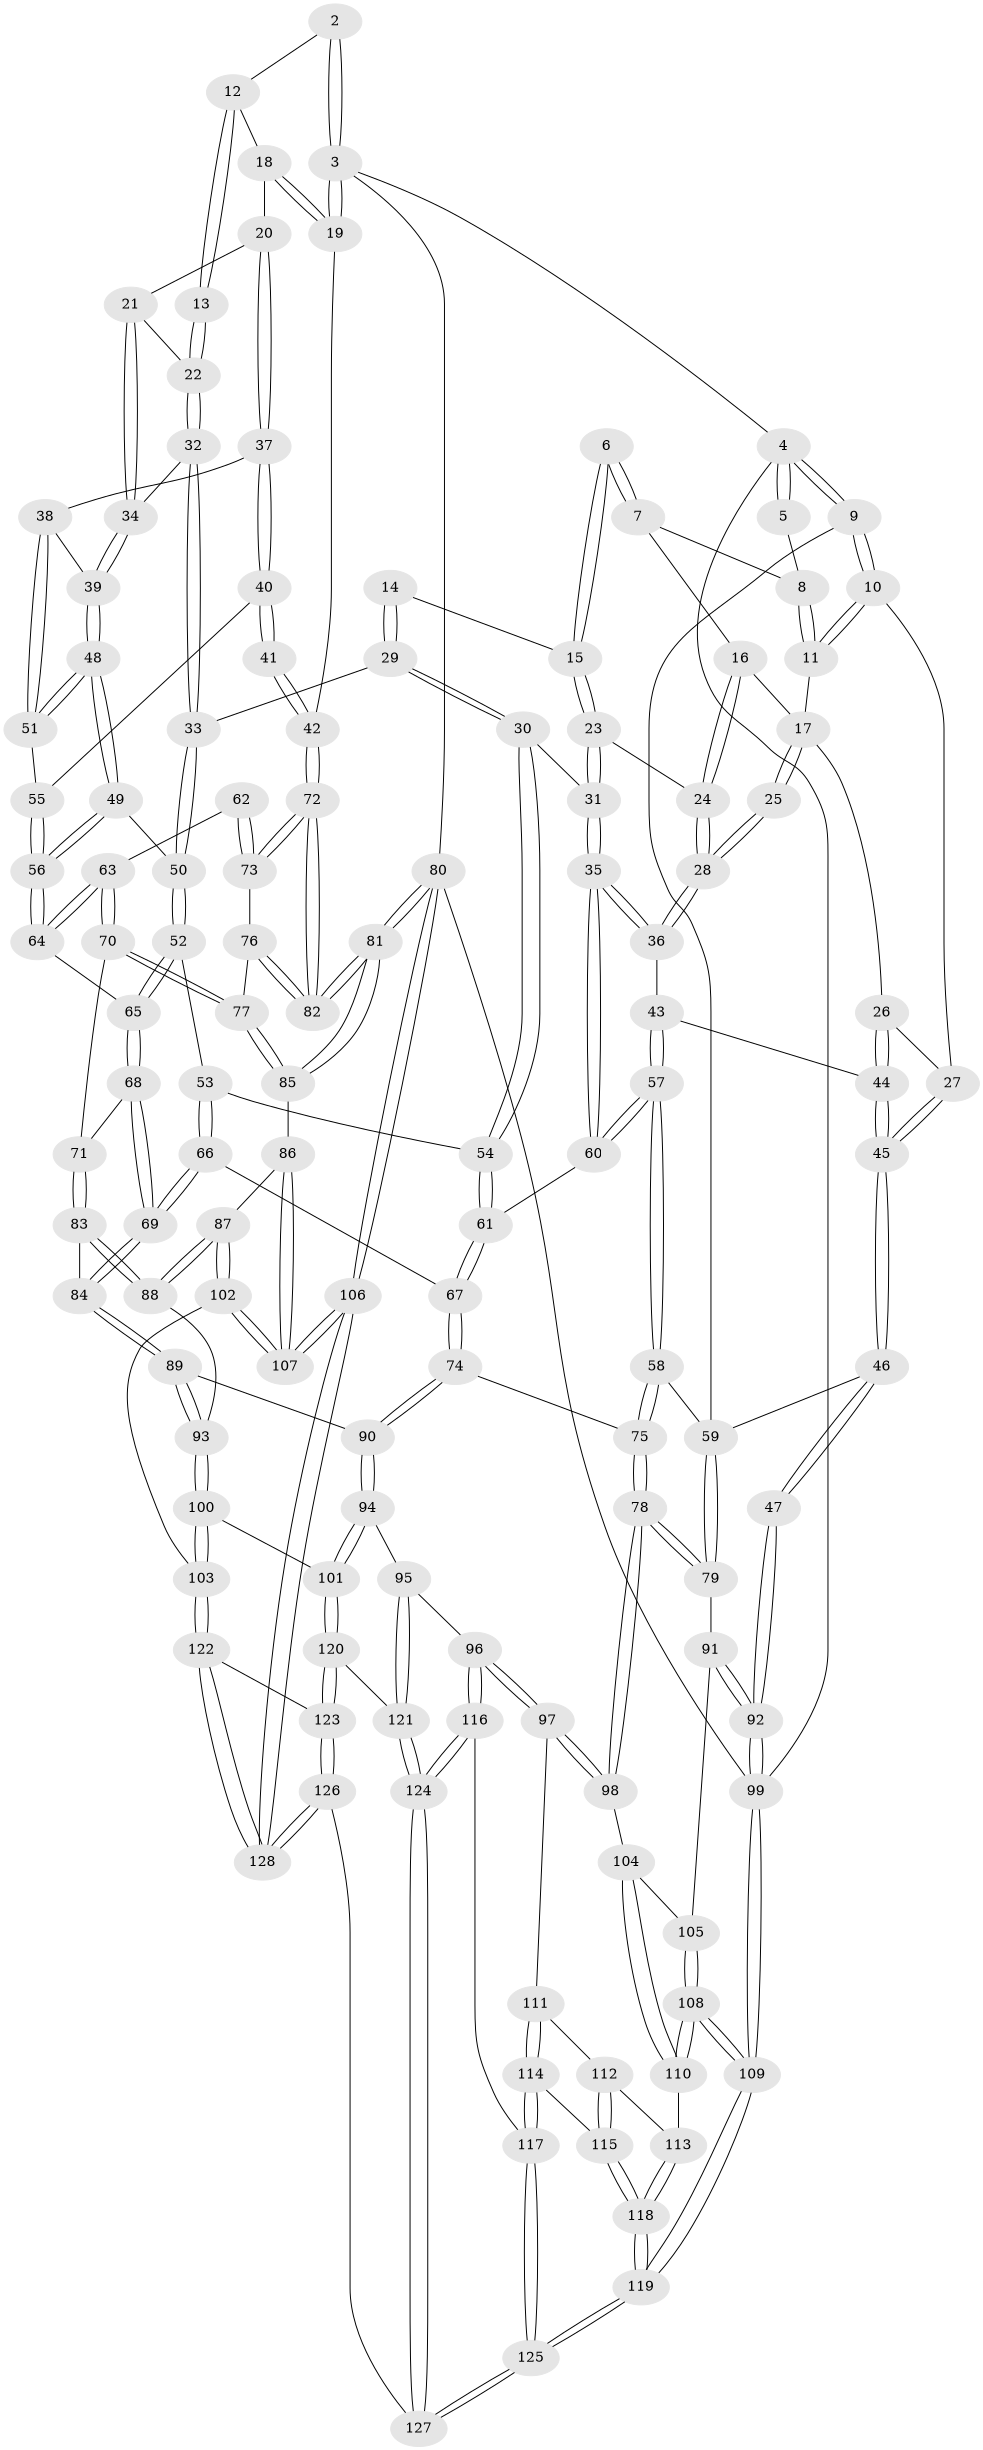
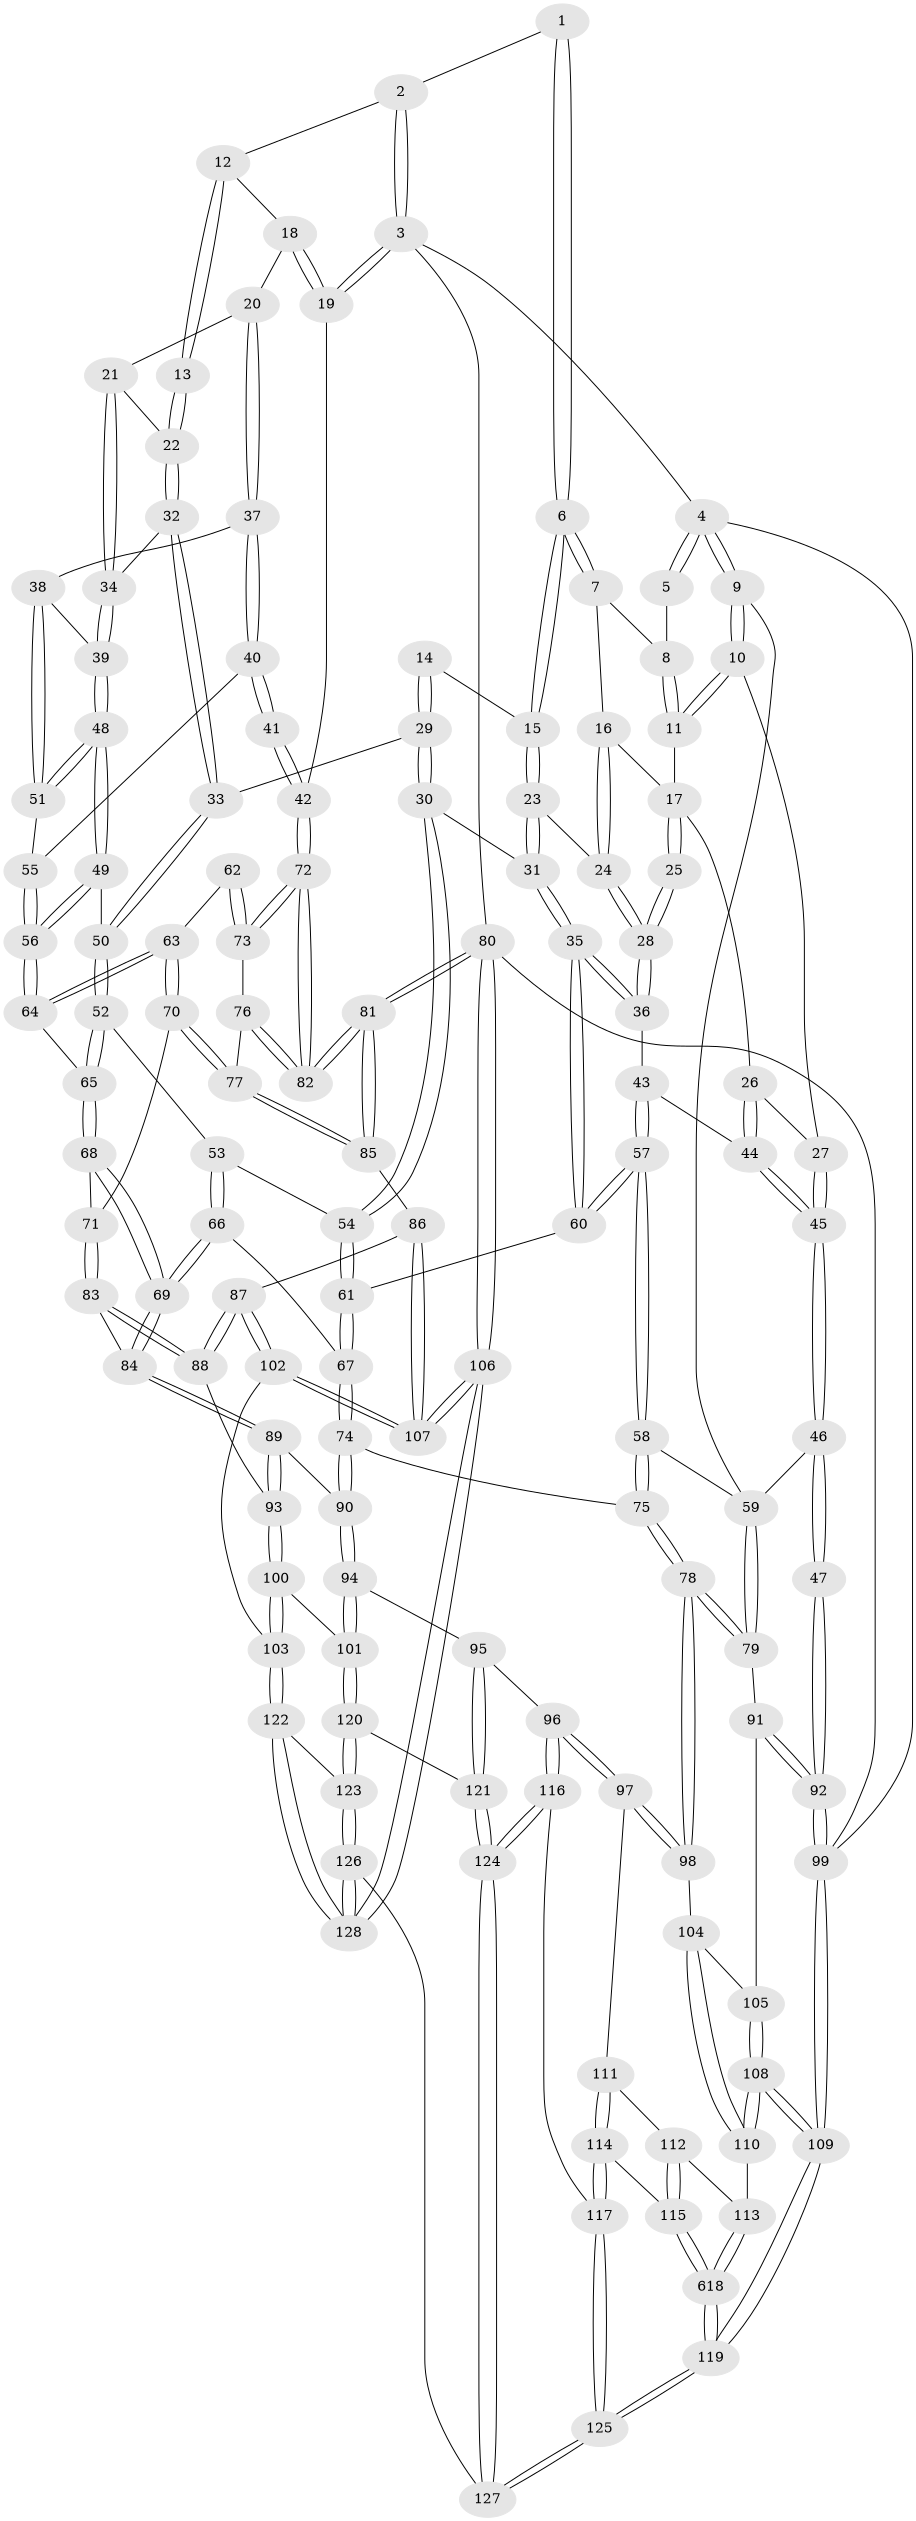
node "1": added
node "118": label "118" -> "618"
